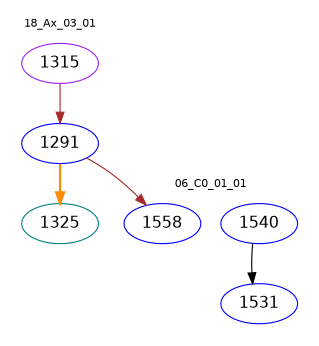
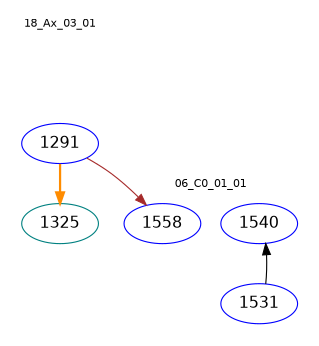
node "1315": removed
edge "1540" -> "1531": reversed
